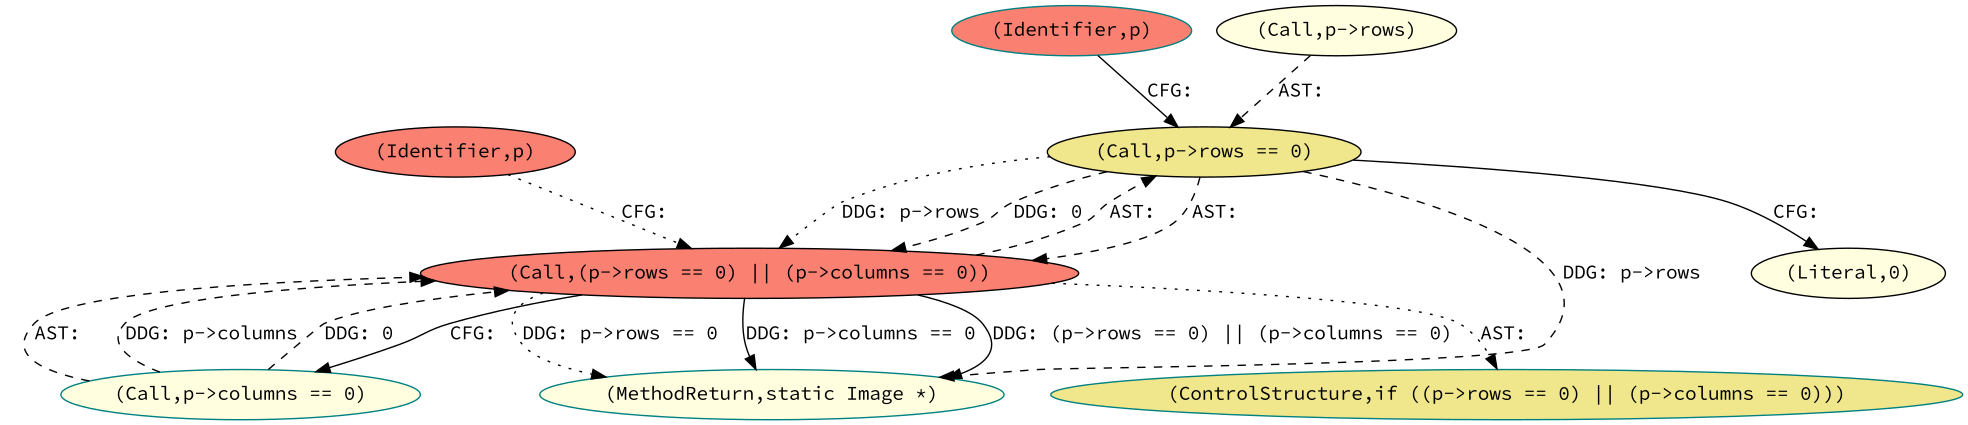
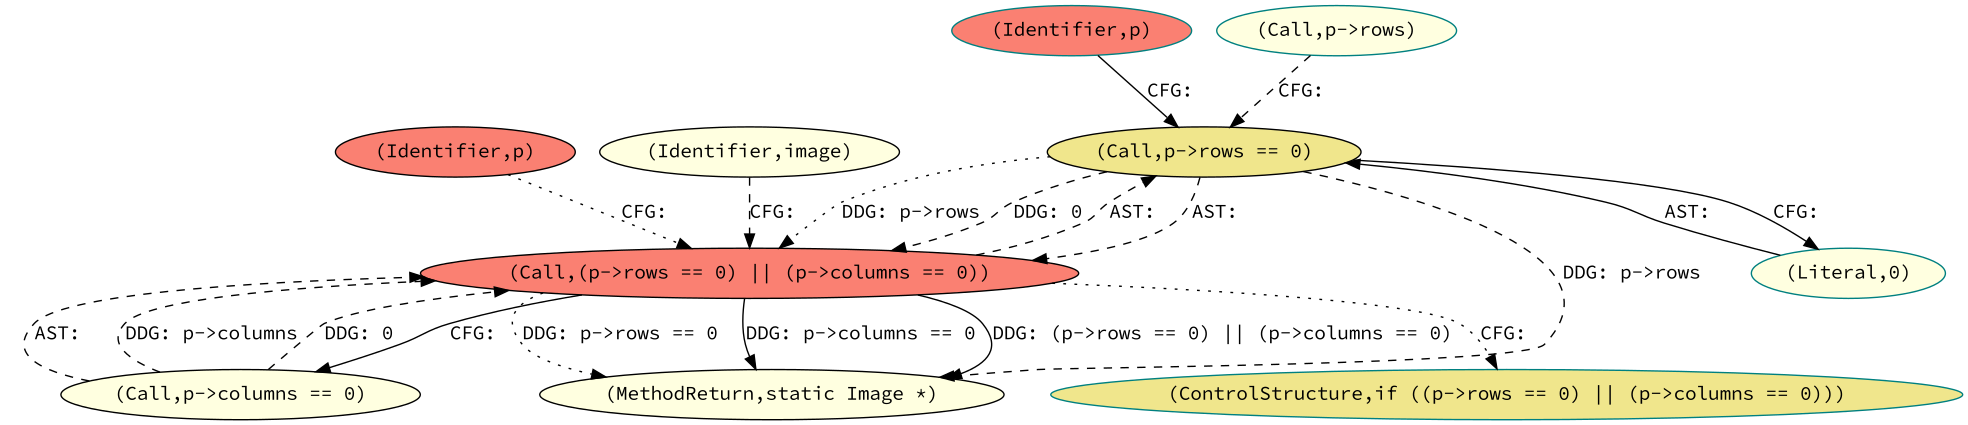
node "(Call,p->rows)": color black -> teal
edge "(Call,p->rows)" -> "(Call,p->rows == 0)": label "AST: " -> "CFG: "
node "(Identifier,image)": added
edge "(Literal,0)" -> "(Call,p->rows == 0)": added, label "AST:"
node "(Literal,0)": color black -> teal
edge "(Call,(p->rows == 0) || (p->columns == 0))" -> "(ControlStructure,if ((p->rows == 0) || (p->columns == 0)))": label "AST: " -> "CFG: "
node "(Call,p->columns == 0)": color teal -> black
node "(MethodReturn,static Image *)": color teal -> black
